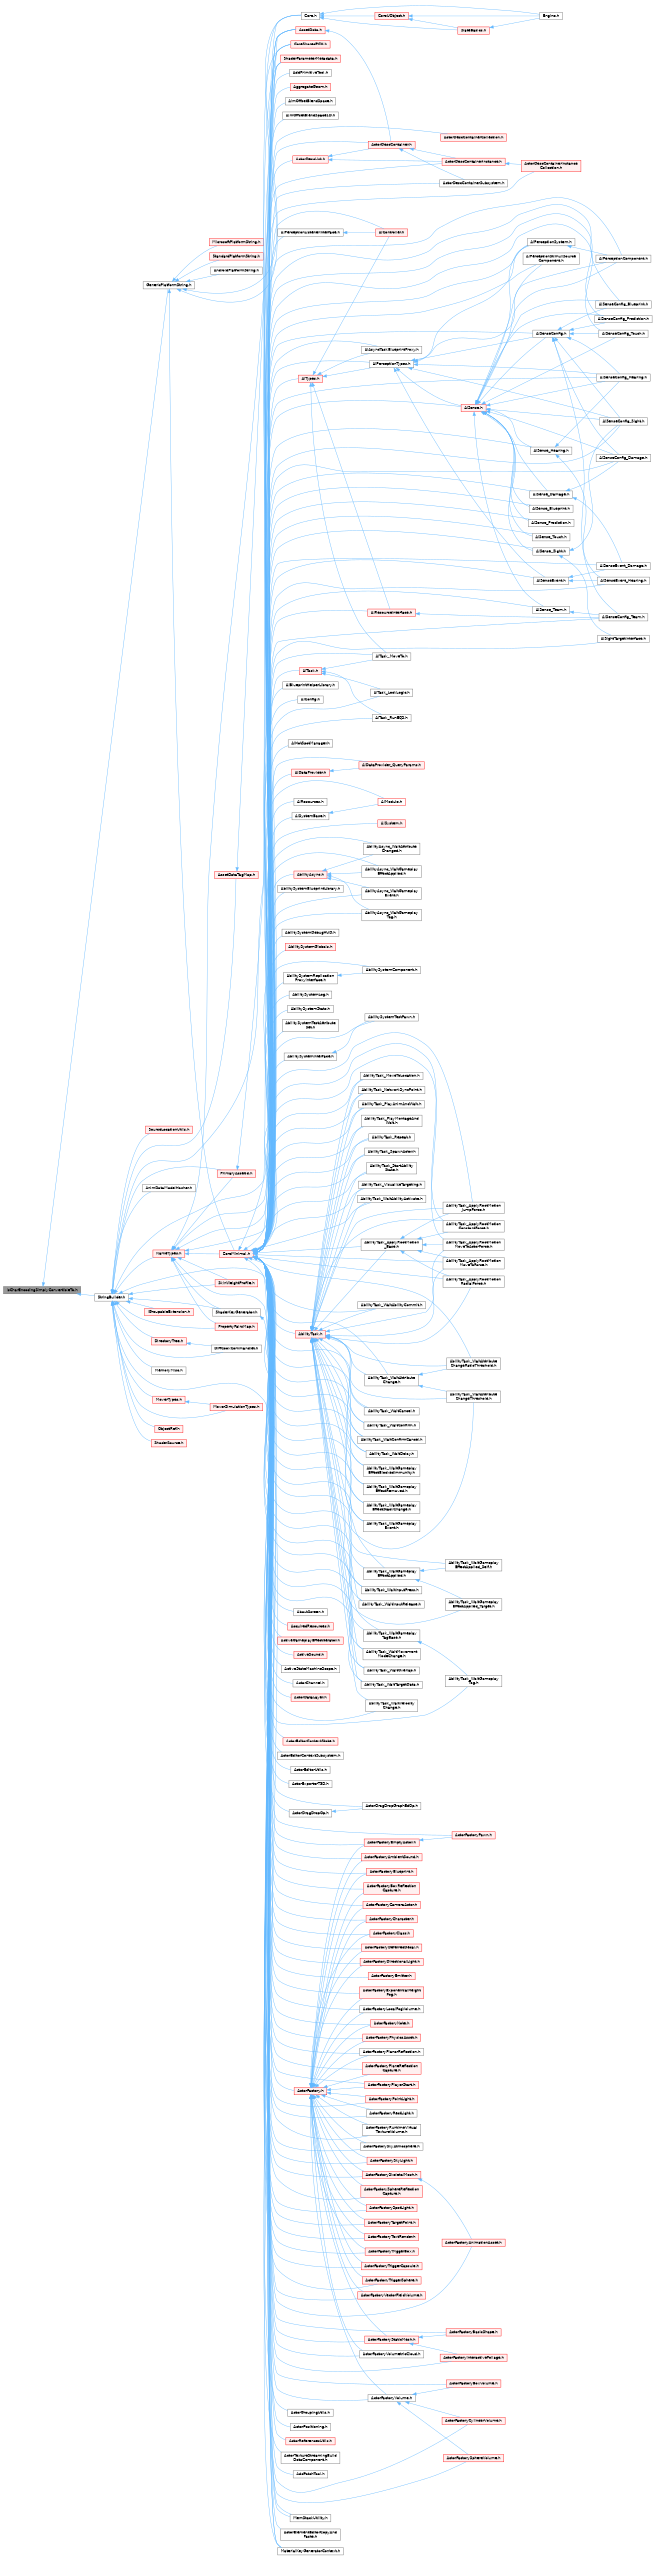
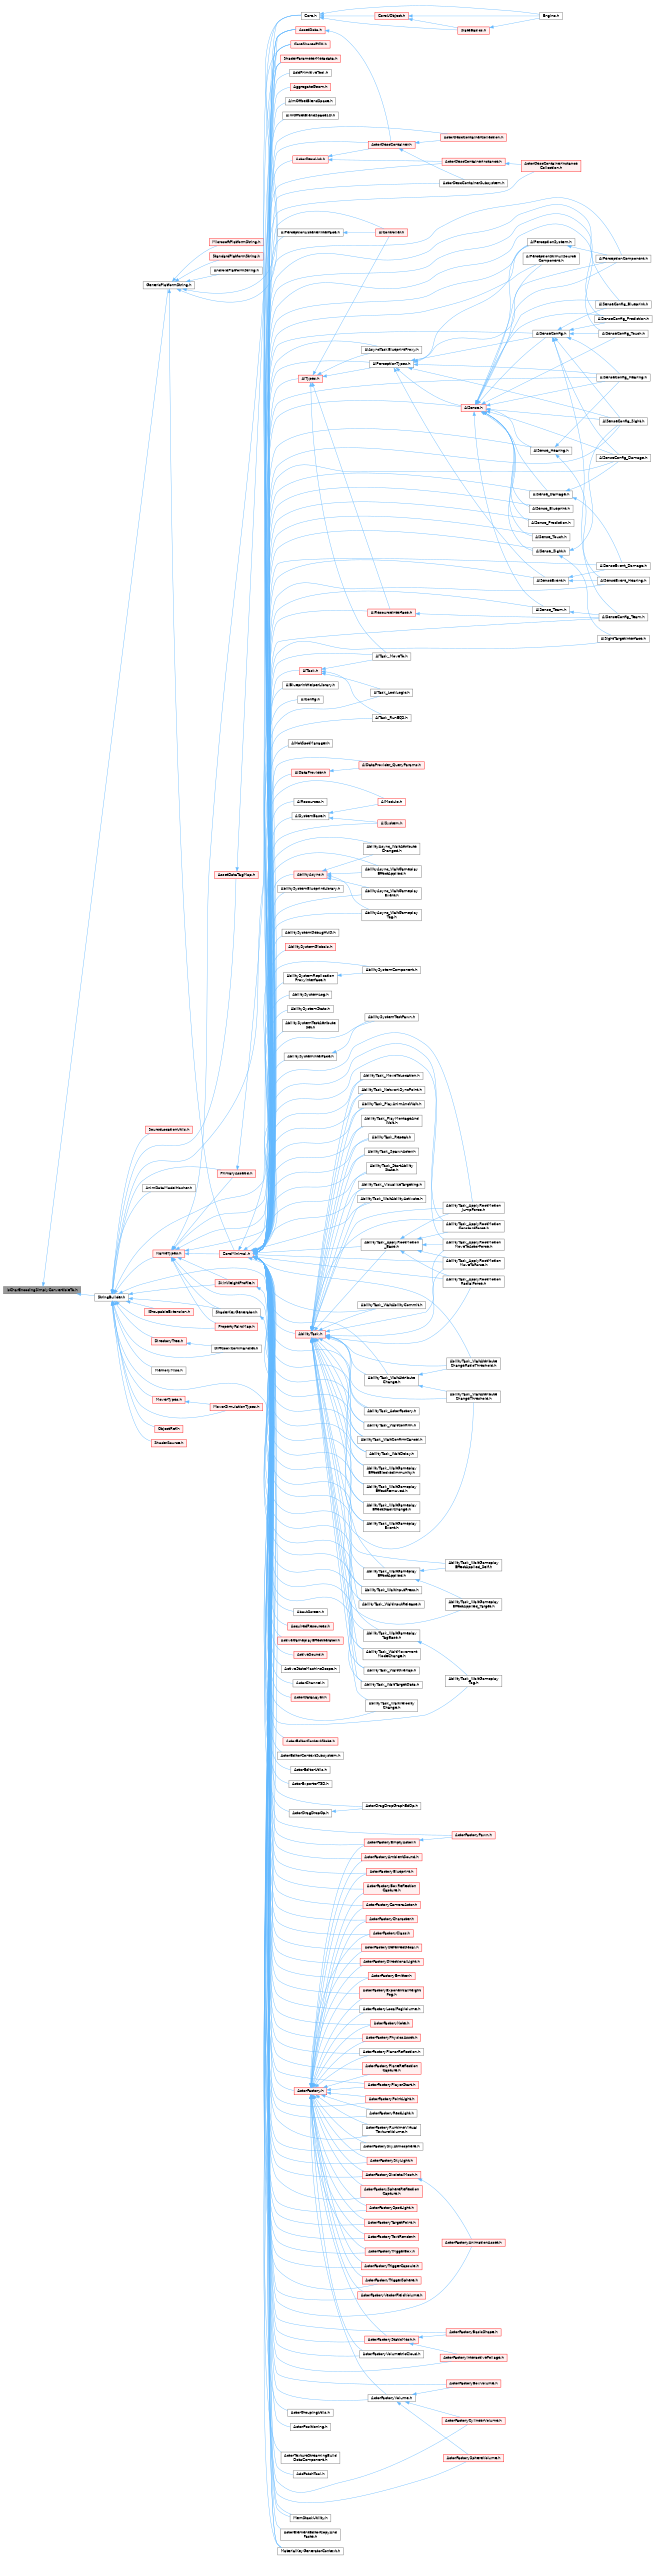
edge "ActorDescContainerInstance.h" -> "ActorDescContainer.h": now "ActorDescContainerCollection.h" -> "ActorDescContainer.h"
edge "AISystem.h" -> "AISystemBase.h": added
node "AbilityTask_WaitCancel.h": label "AbilityTask_WaitCancel.h" -> "AbilityTask_ActorFactory.h"
edge "ActorElementEditorCopyAnd Paste.h" -> "CoreMinimal.h": now "ActorElementEditorCopyAnd Paste.h" -> "SkinWeightProfile.h"
edge "ActorFactoryEmitter.h" -> "ActorFactory.h": added
node "ActorReferencesUtils.h": removed
